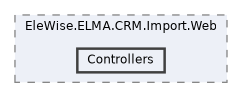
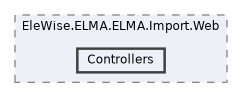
cluster "EleWise.ELMA.CRM.Import.Web": label "EleWise.ELMA.CRM.Import.Web" -> "EleWise.ELMA.ELMA.Import.Web"
